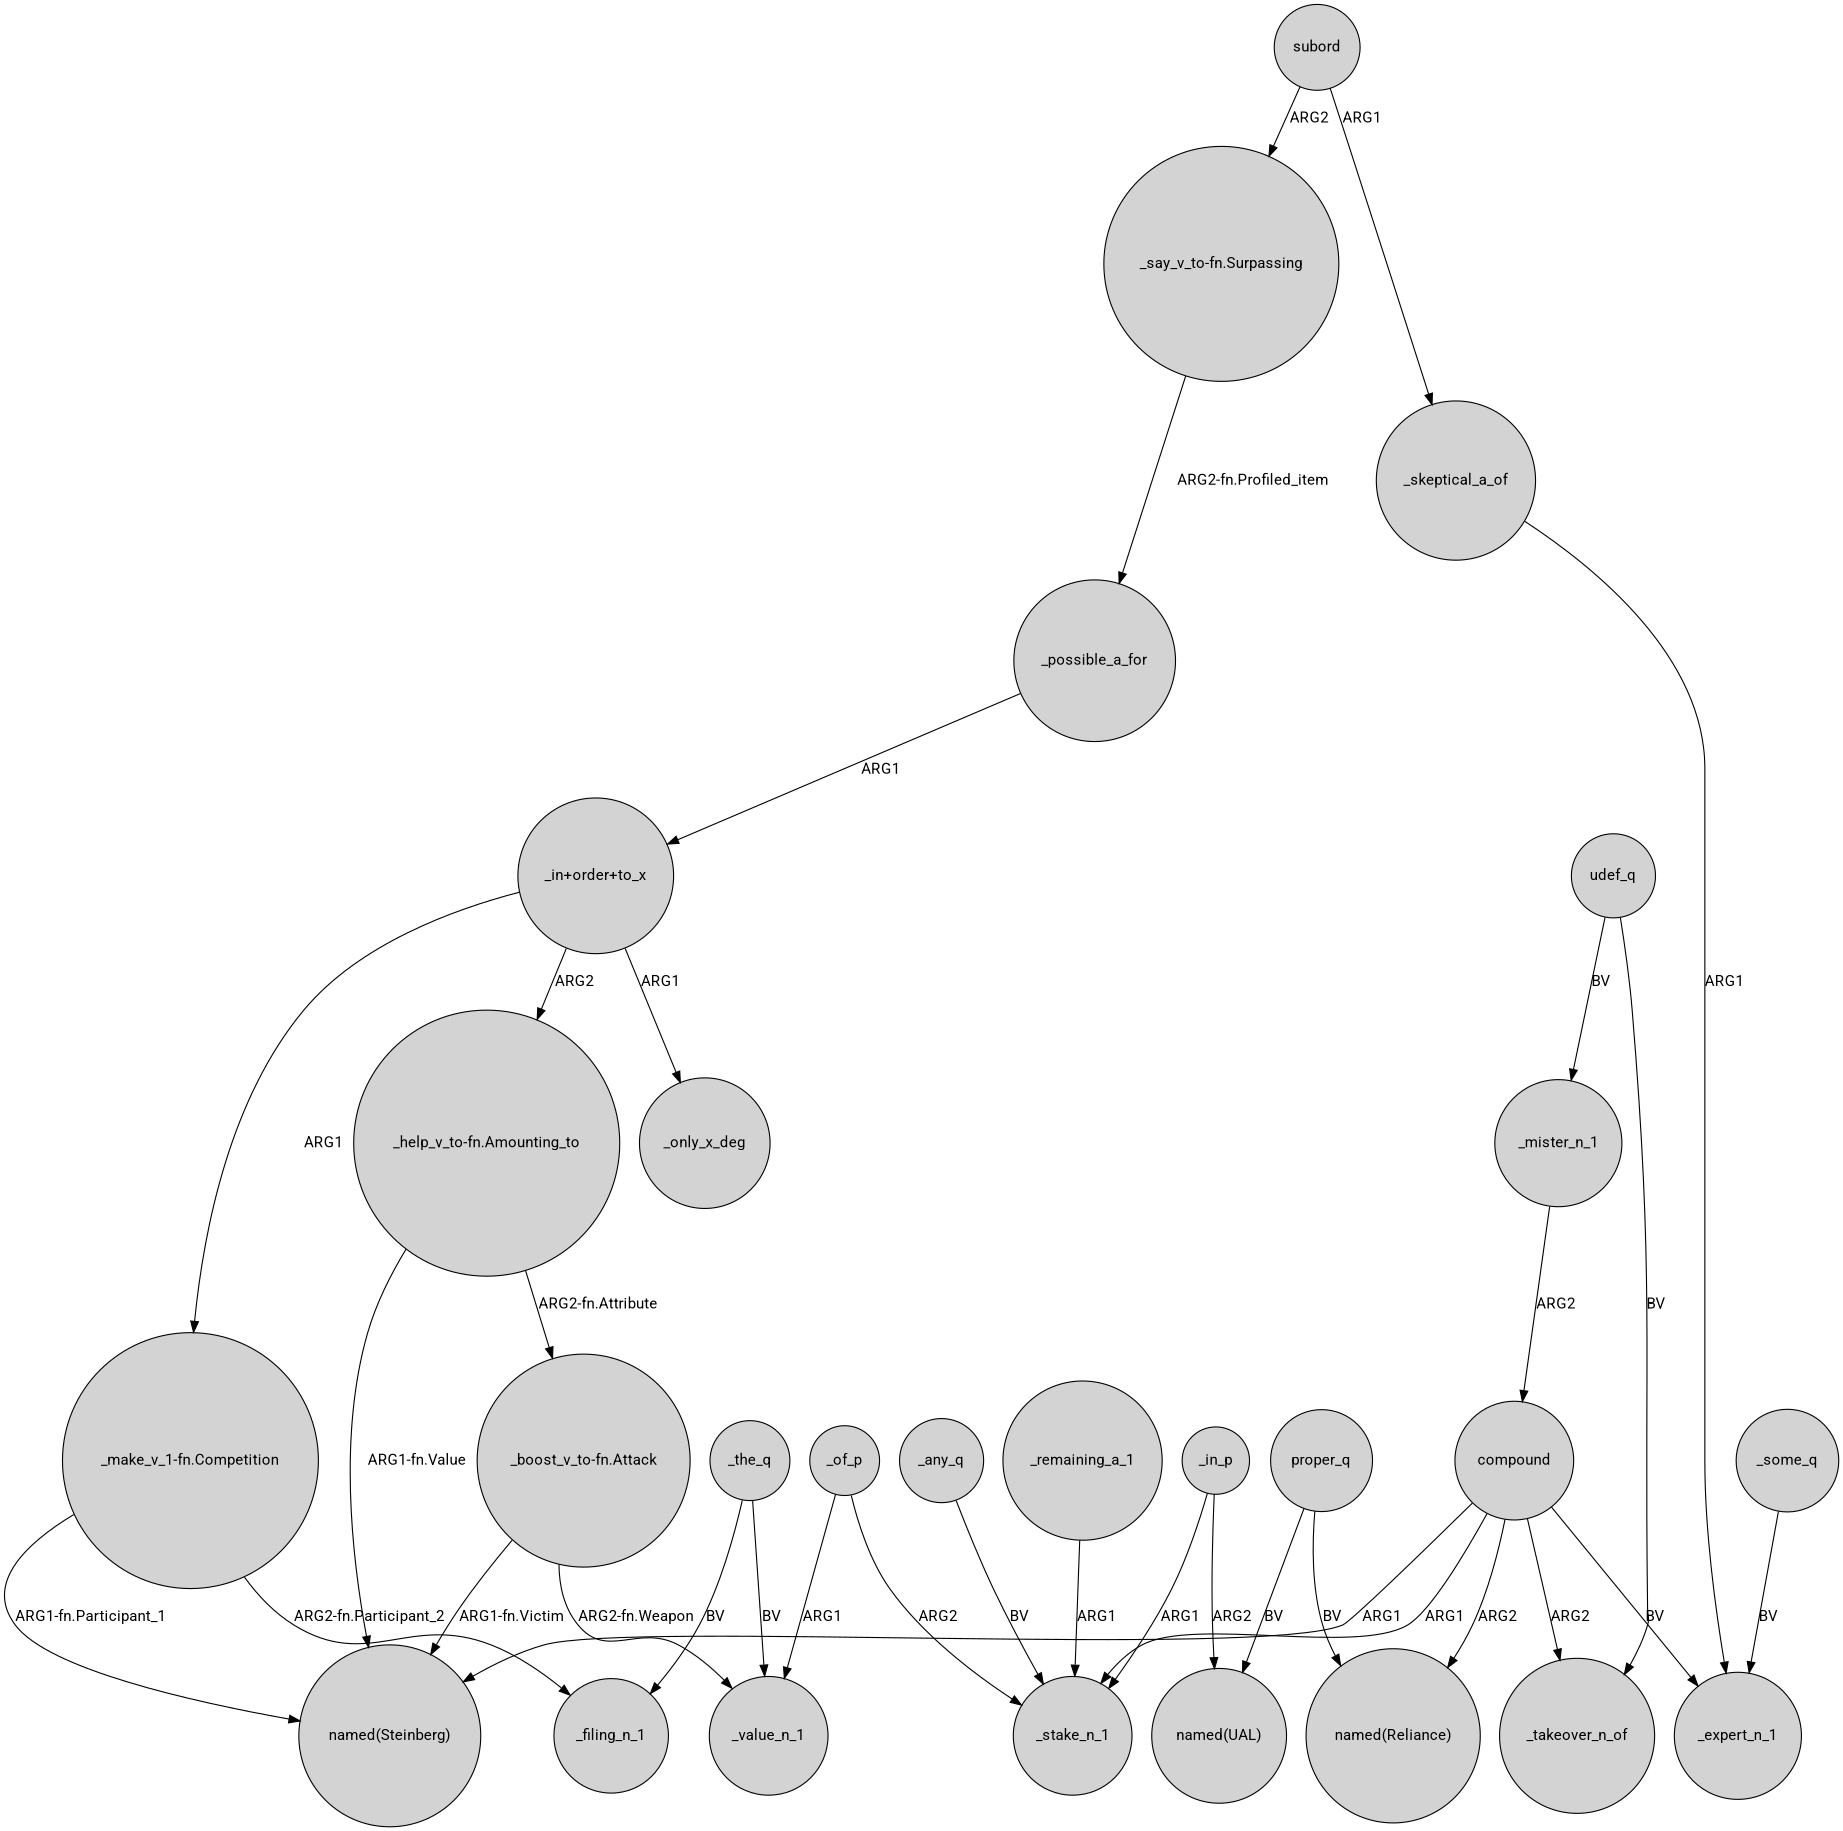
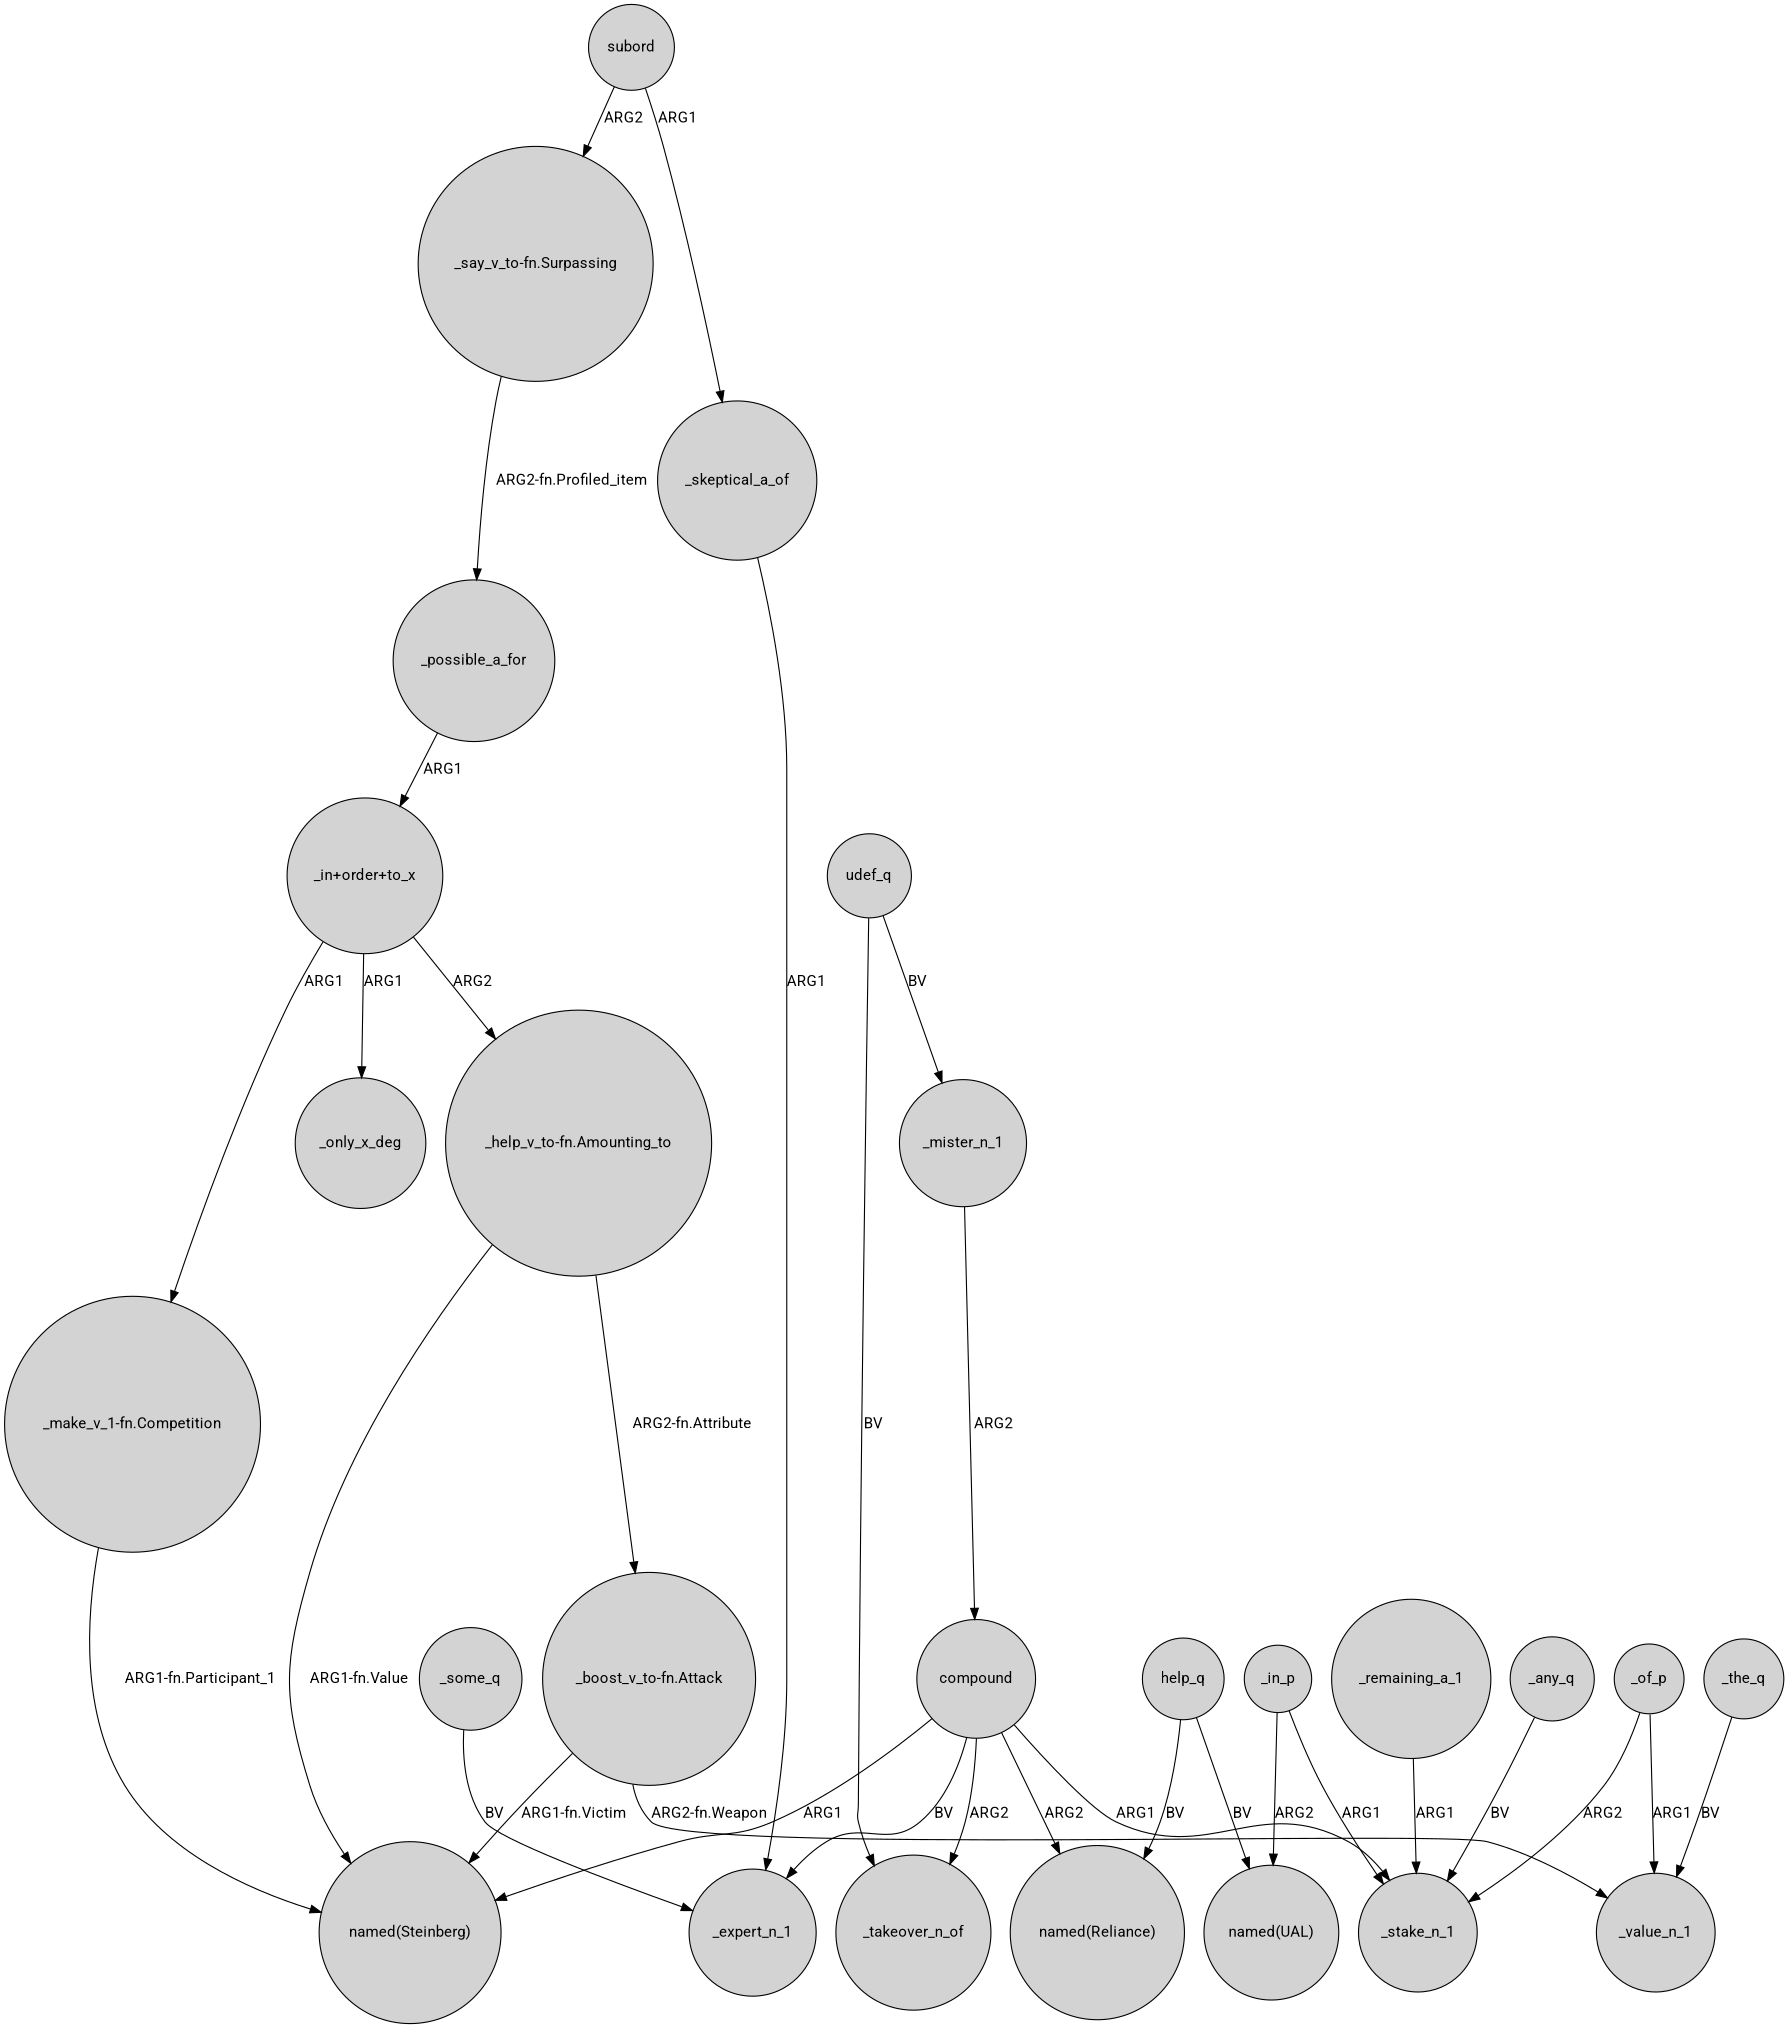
node "proper_q": label "proper_q" -> "help_q"
node "_filing_n_1": removed
